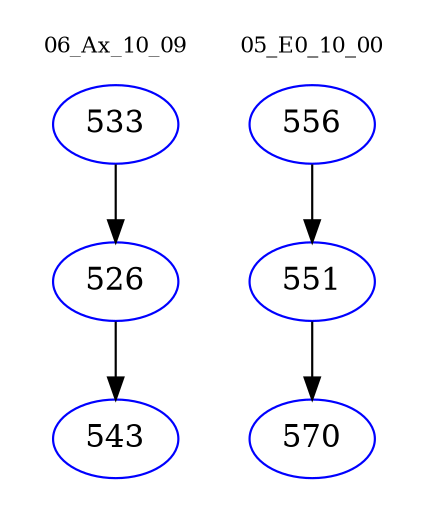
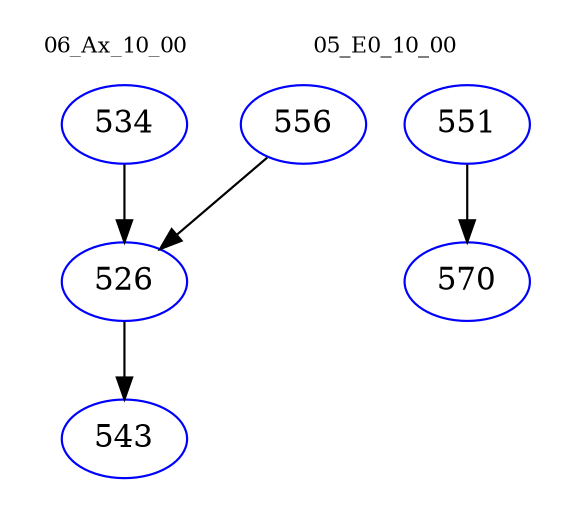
cluster "06_Ax_10_09": label "06_Ax_10_09" -> "06_Ax_10_00"
node "533": label "533" -> "534"
edge "556" -> "551": now "556" -> "526"
